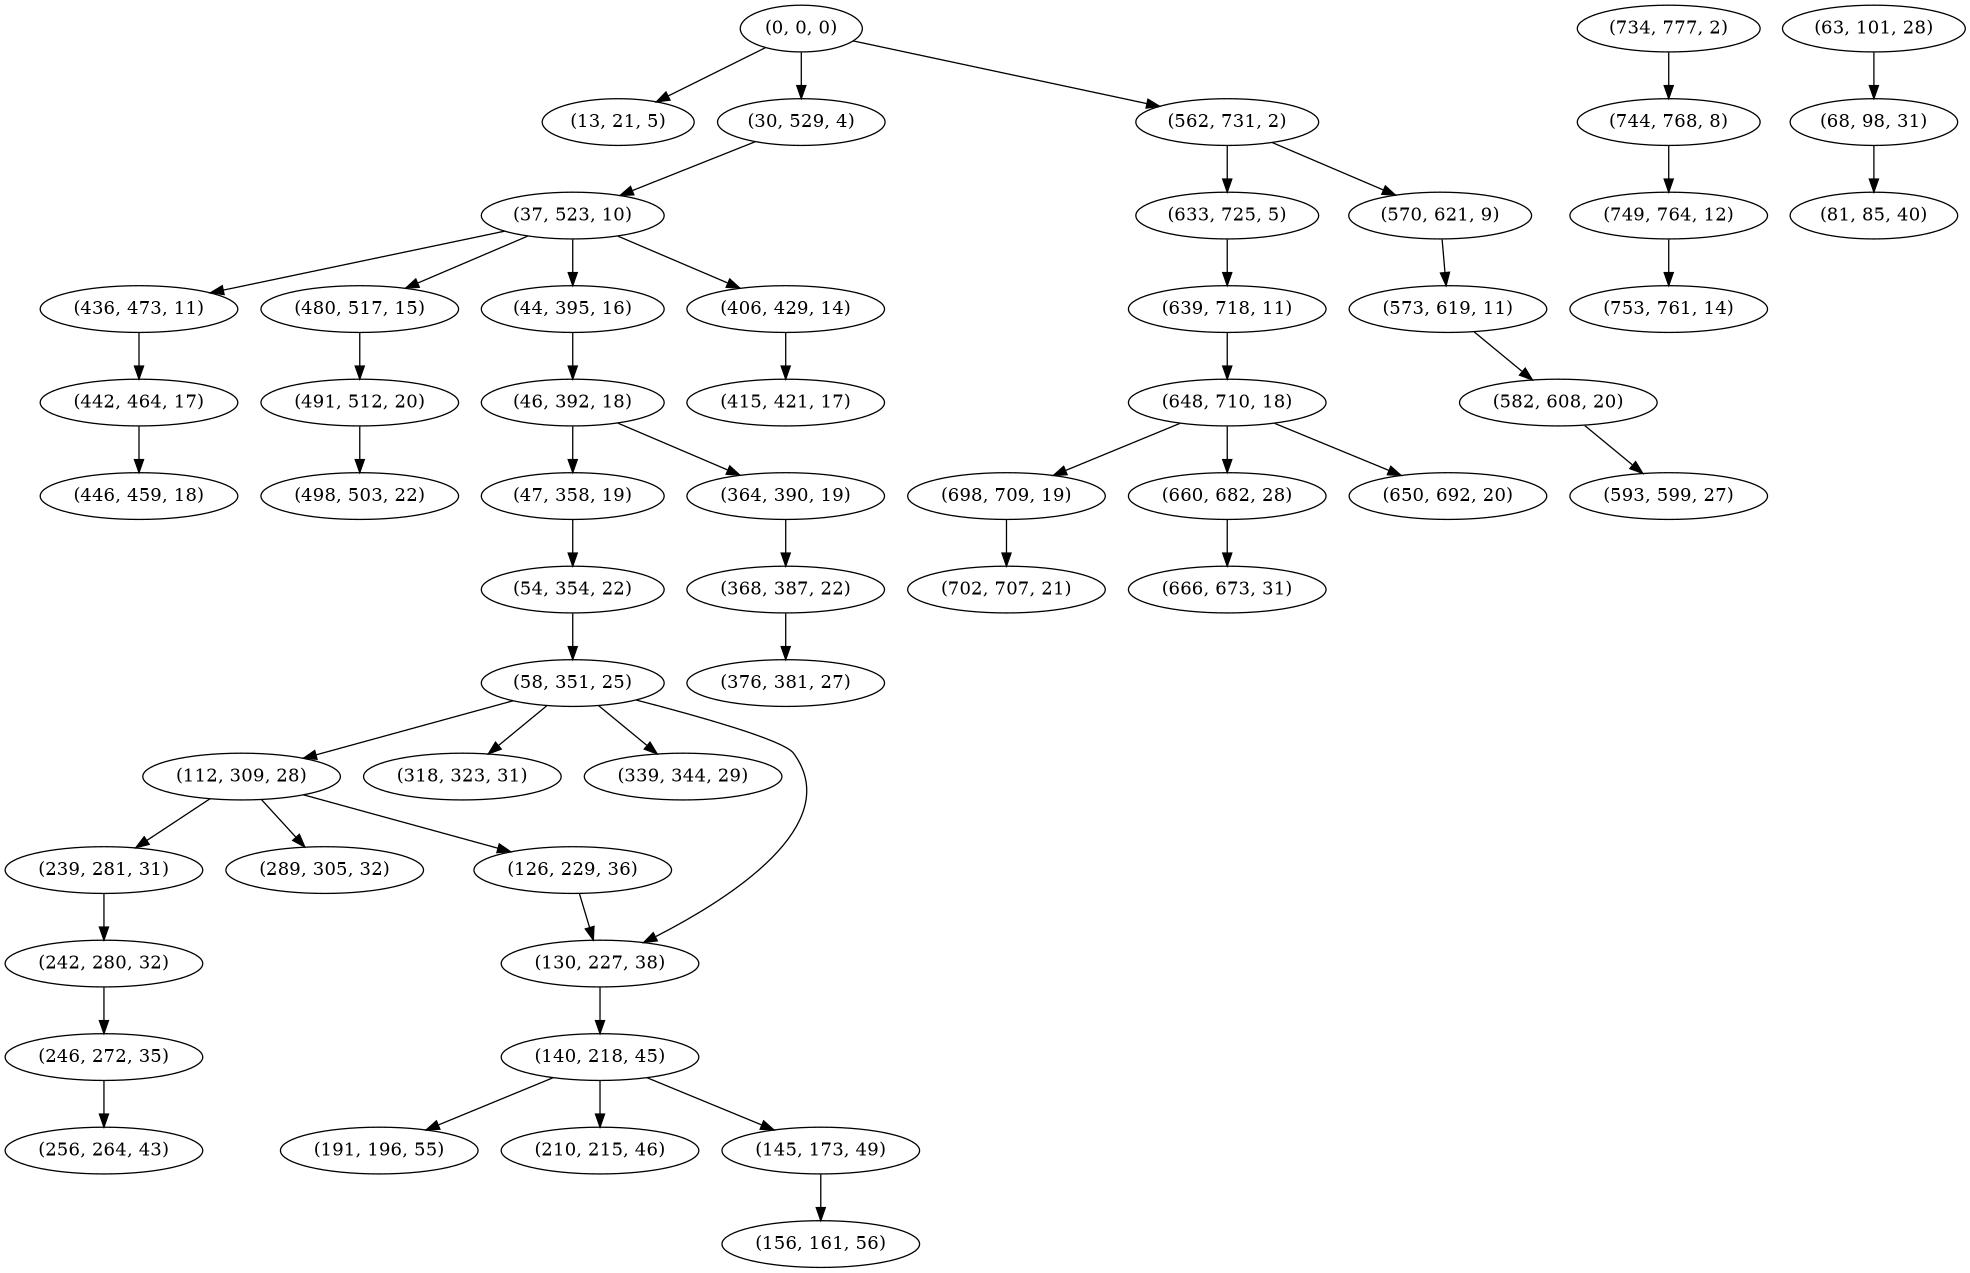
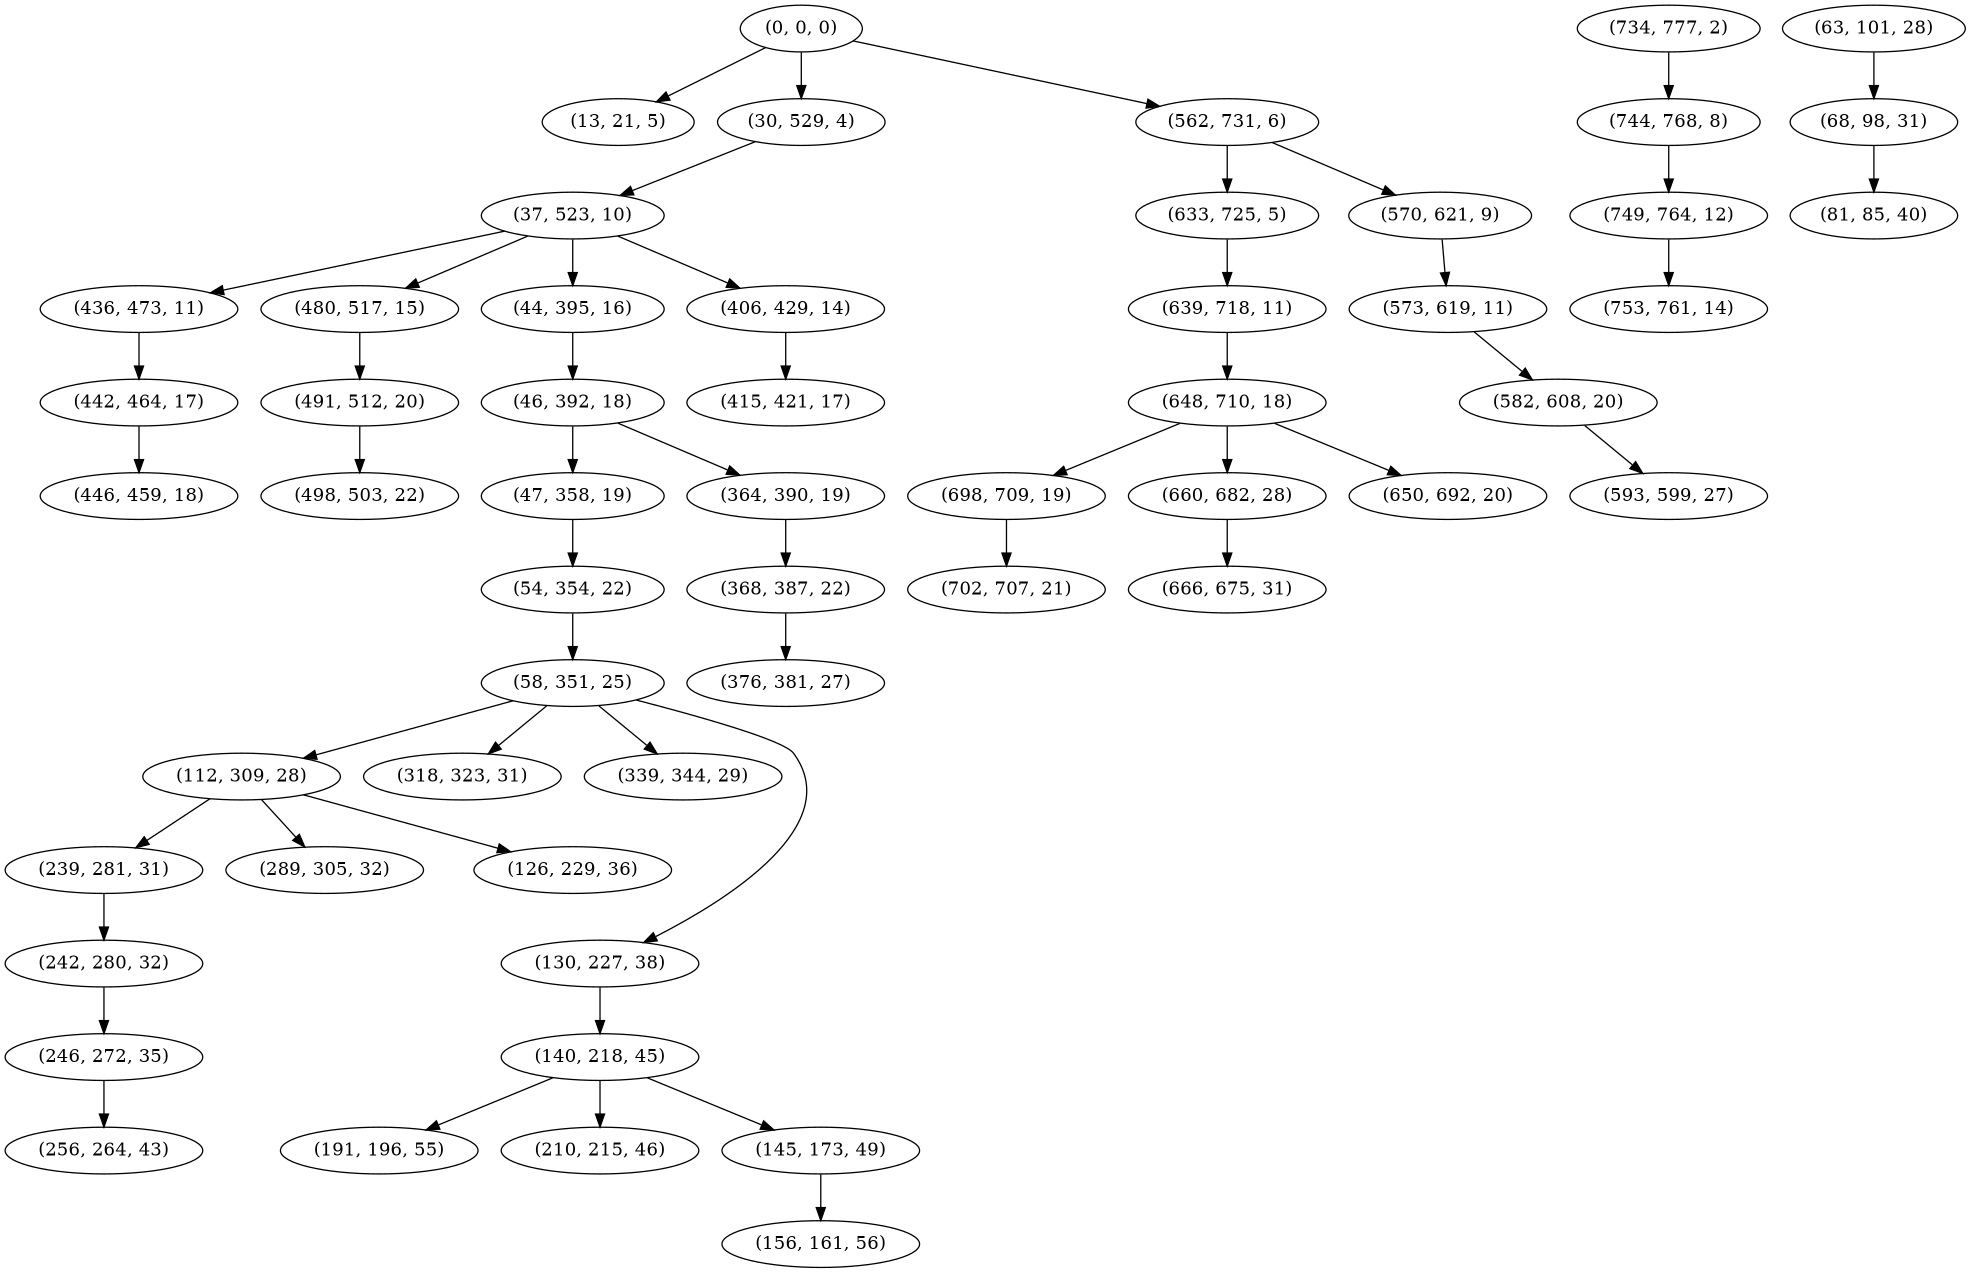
node "(562, 731, 2)": label "(562, 731, 2)" -> "(562, 731, 6)"
node "(666, 673, 31)": label "(666, 673, 31)" -> "(666, 675, 31)"
edge "(126, 229, 36)" -> "(130, 227, 38)": removed
